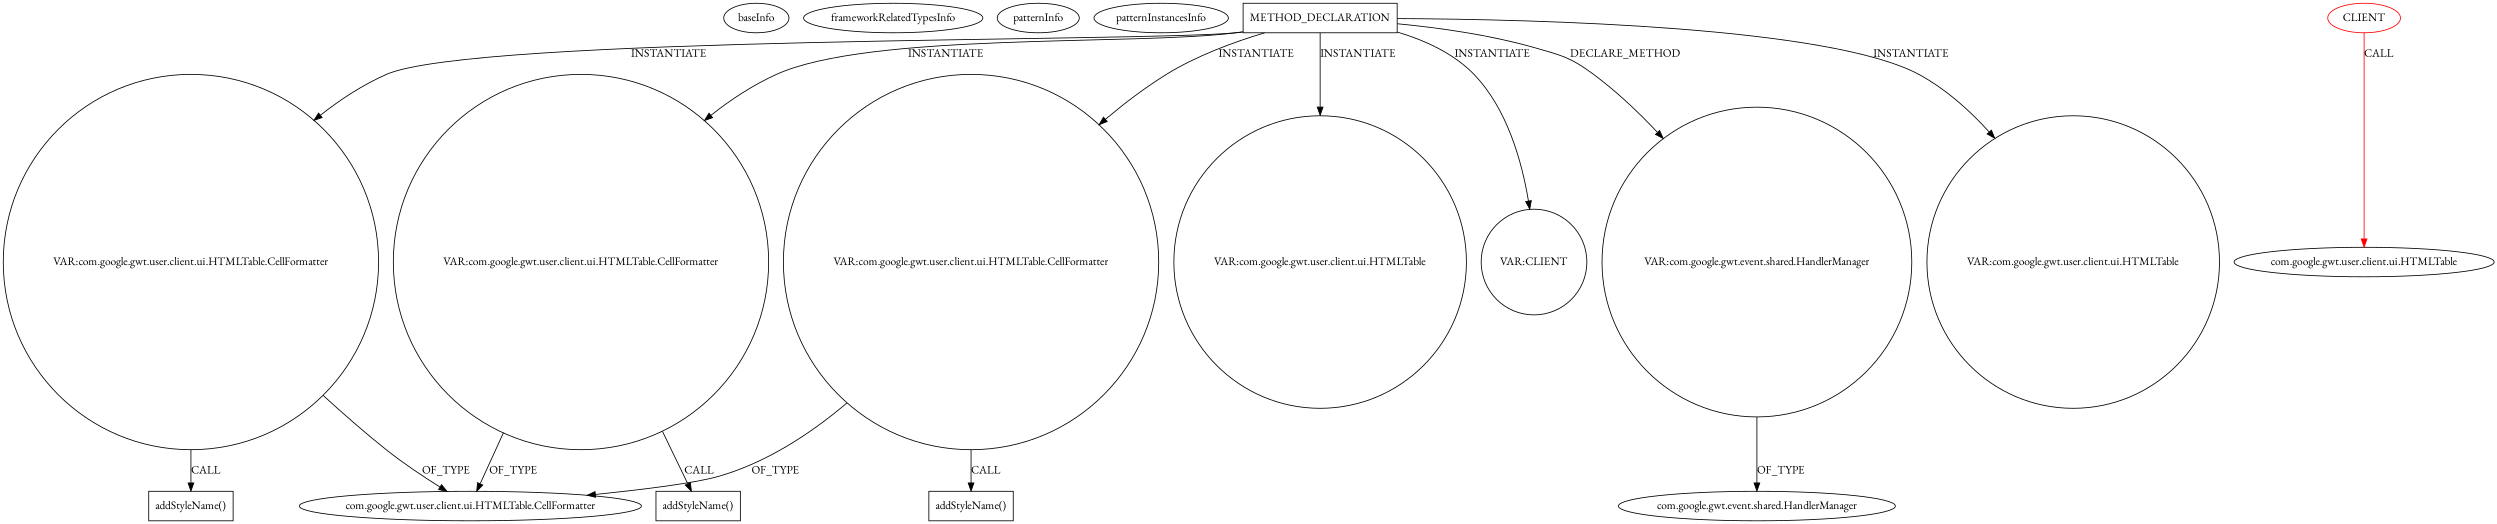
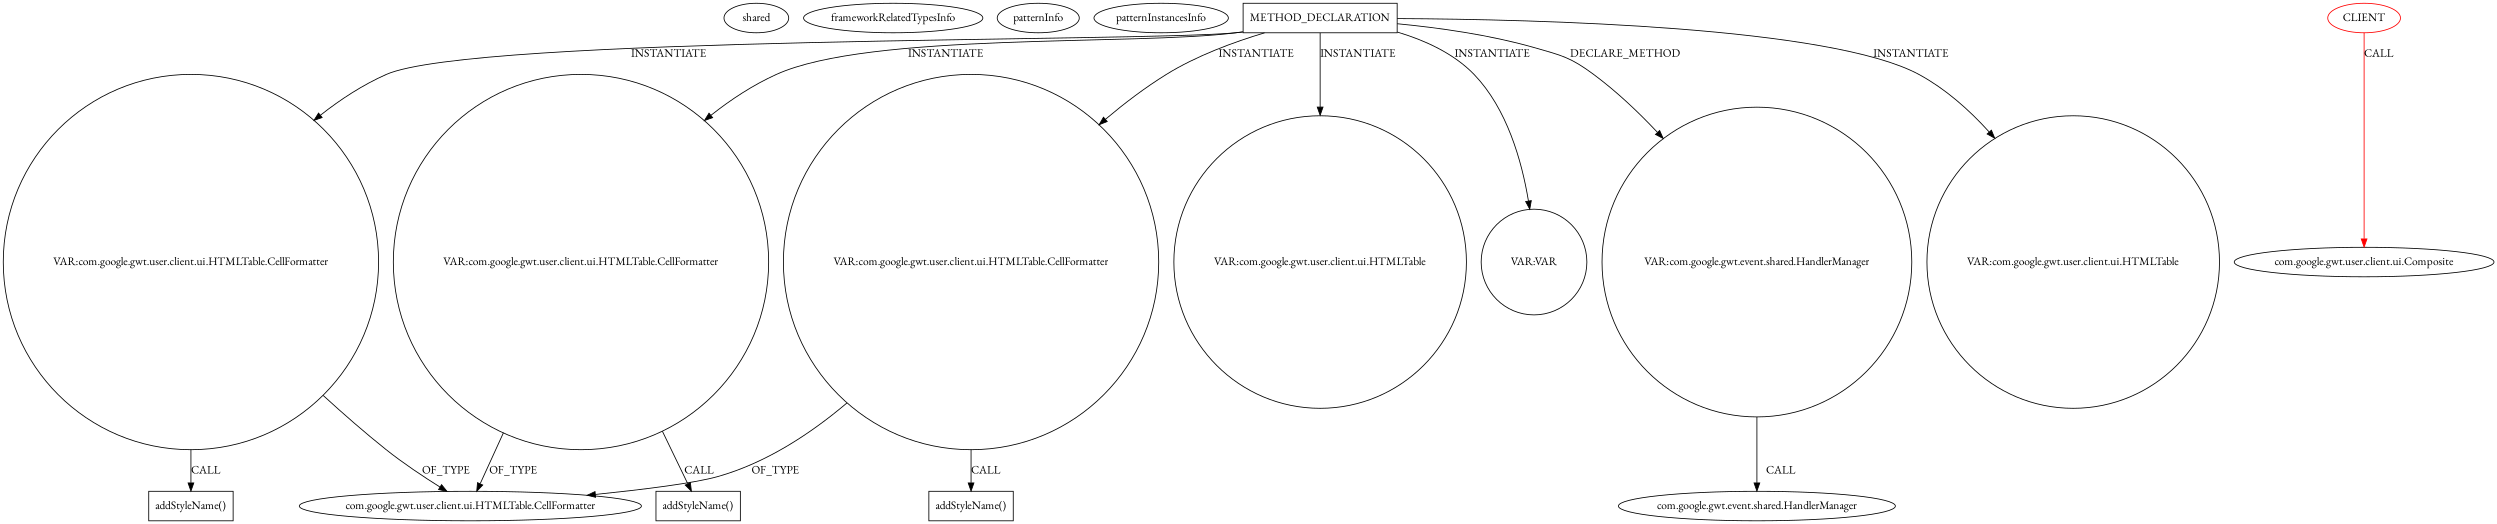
node "baseInfo": label "baseInfo" -> "shared"
node "VAR:CLIENT": label "VAR:CLIENT" -> "VAR:VAR"
node "com.google.gwt.user.client.ui.HTMLTable": label "com.google.gwt.user.client.ui.HTMLTable" -> "com.google.gwt.user.client.ui.Composite"
edge "VAR:com.google.gwt.event.shared.HandlerManager" -> "com.google.gwt.event.shared.HandlerManager": label "OF_TYPE" -> "CALL"
